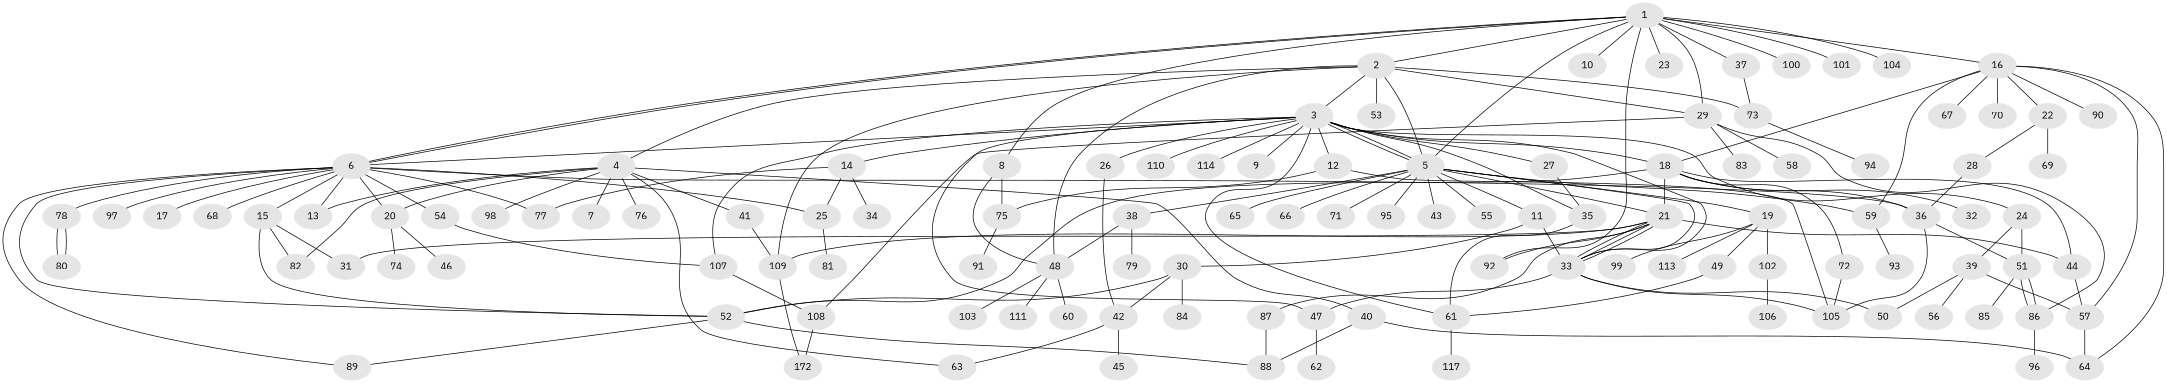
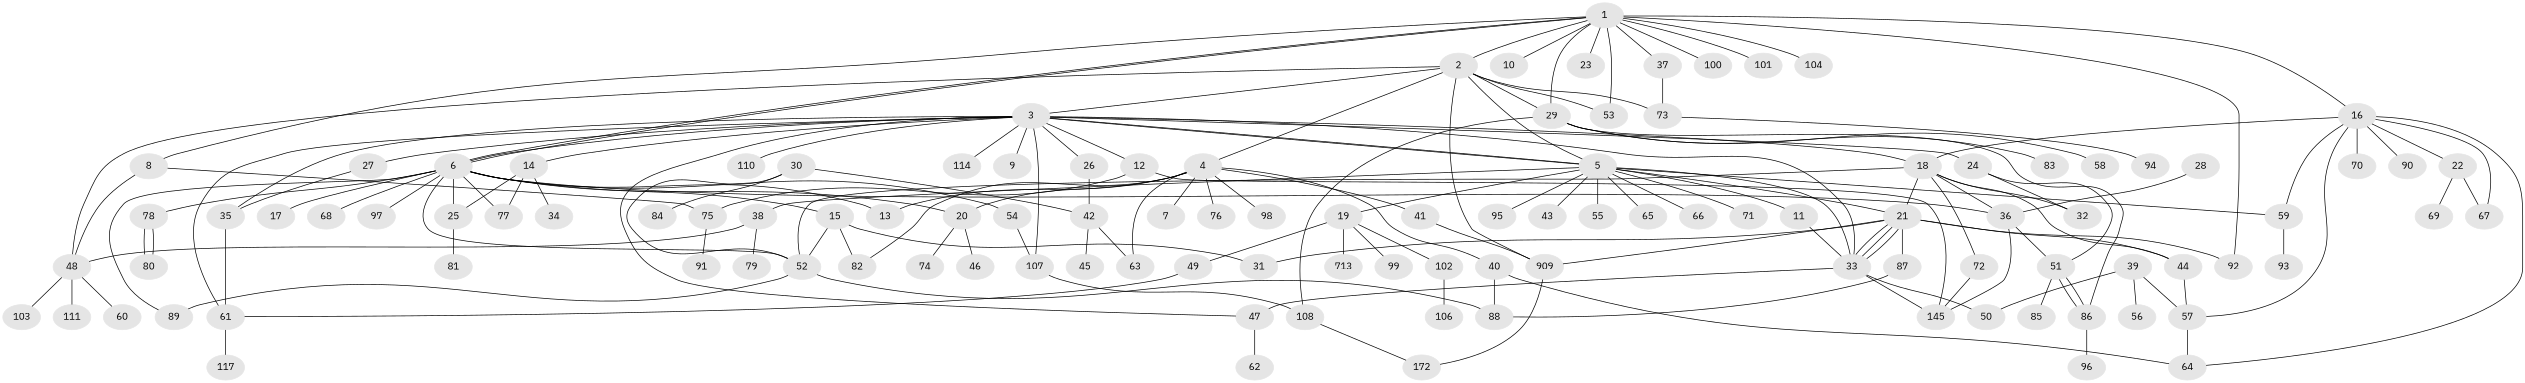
edge "1" -- "5": now "1" -- "53"
edge "22" -- "28": now "22" -- "67"
edge "24" -- "39": now "24" -- "32"
edge "11" -- "30": removed
node "109": label "109" -> "909"
node "113": label "113" -> "713"
node "105": label "105" -> "145"
